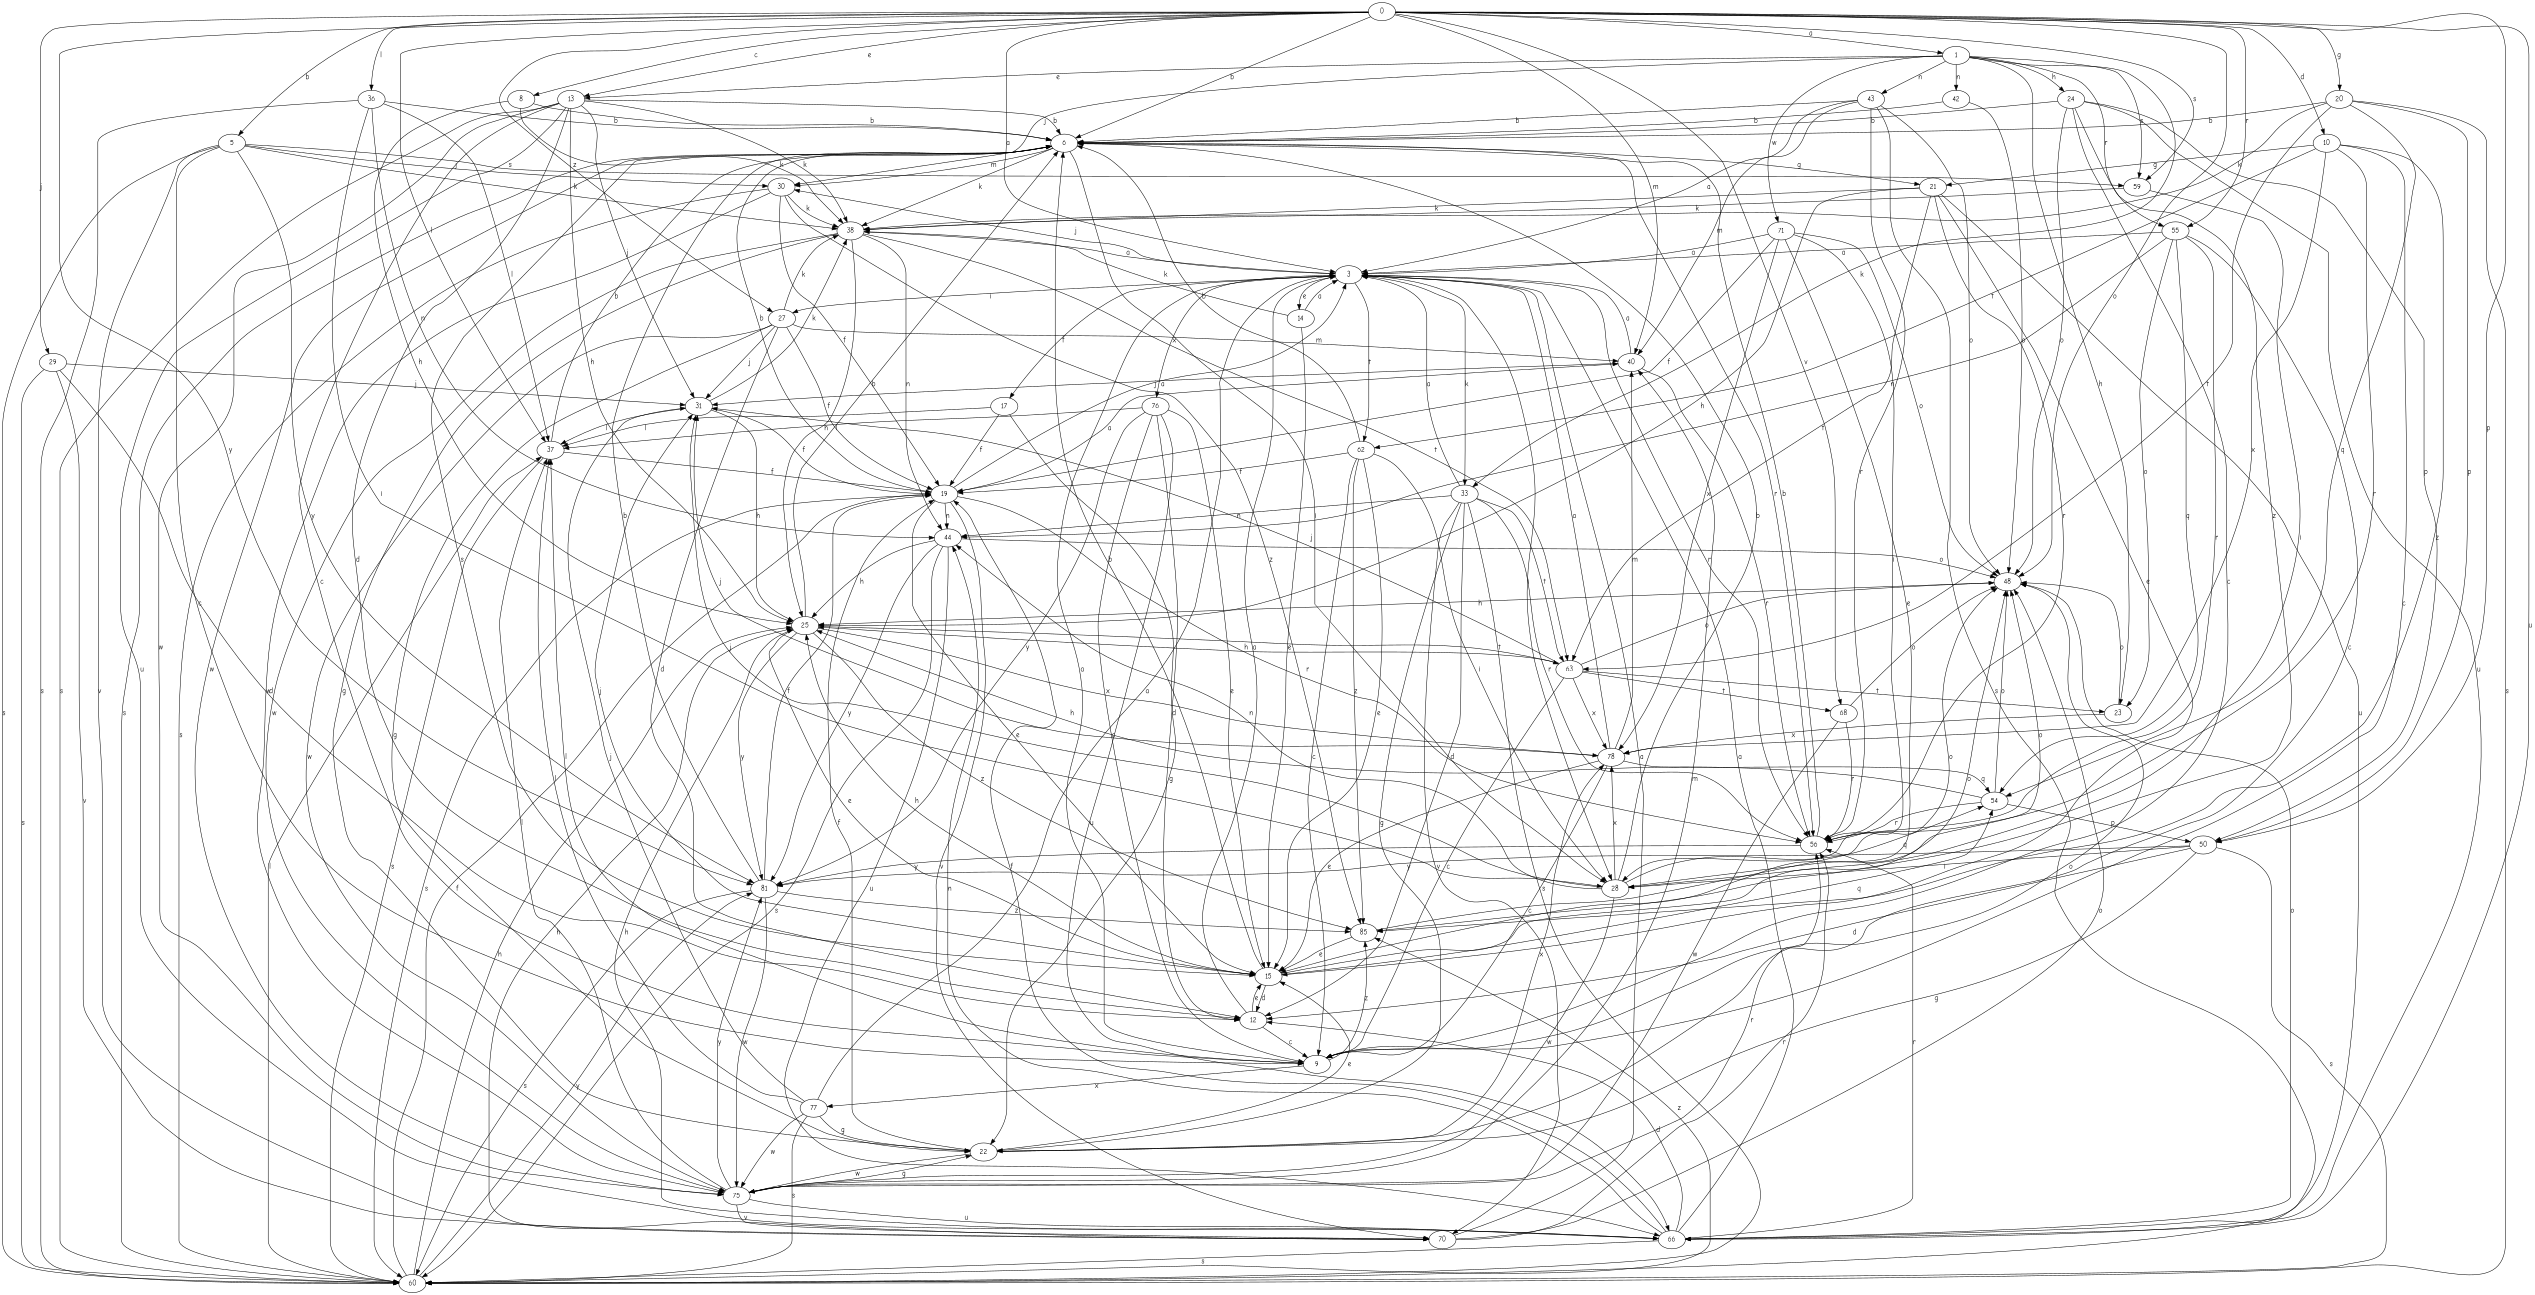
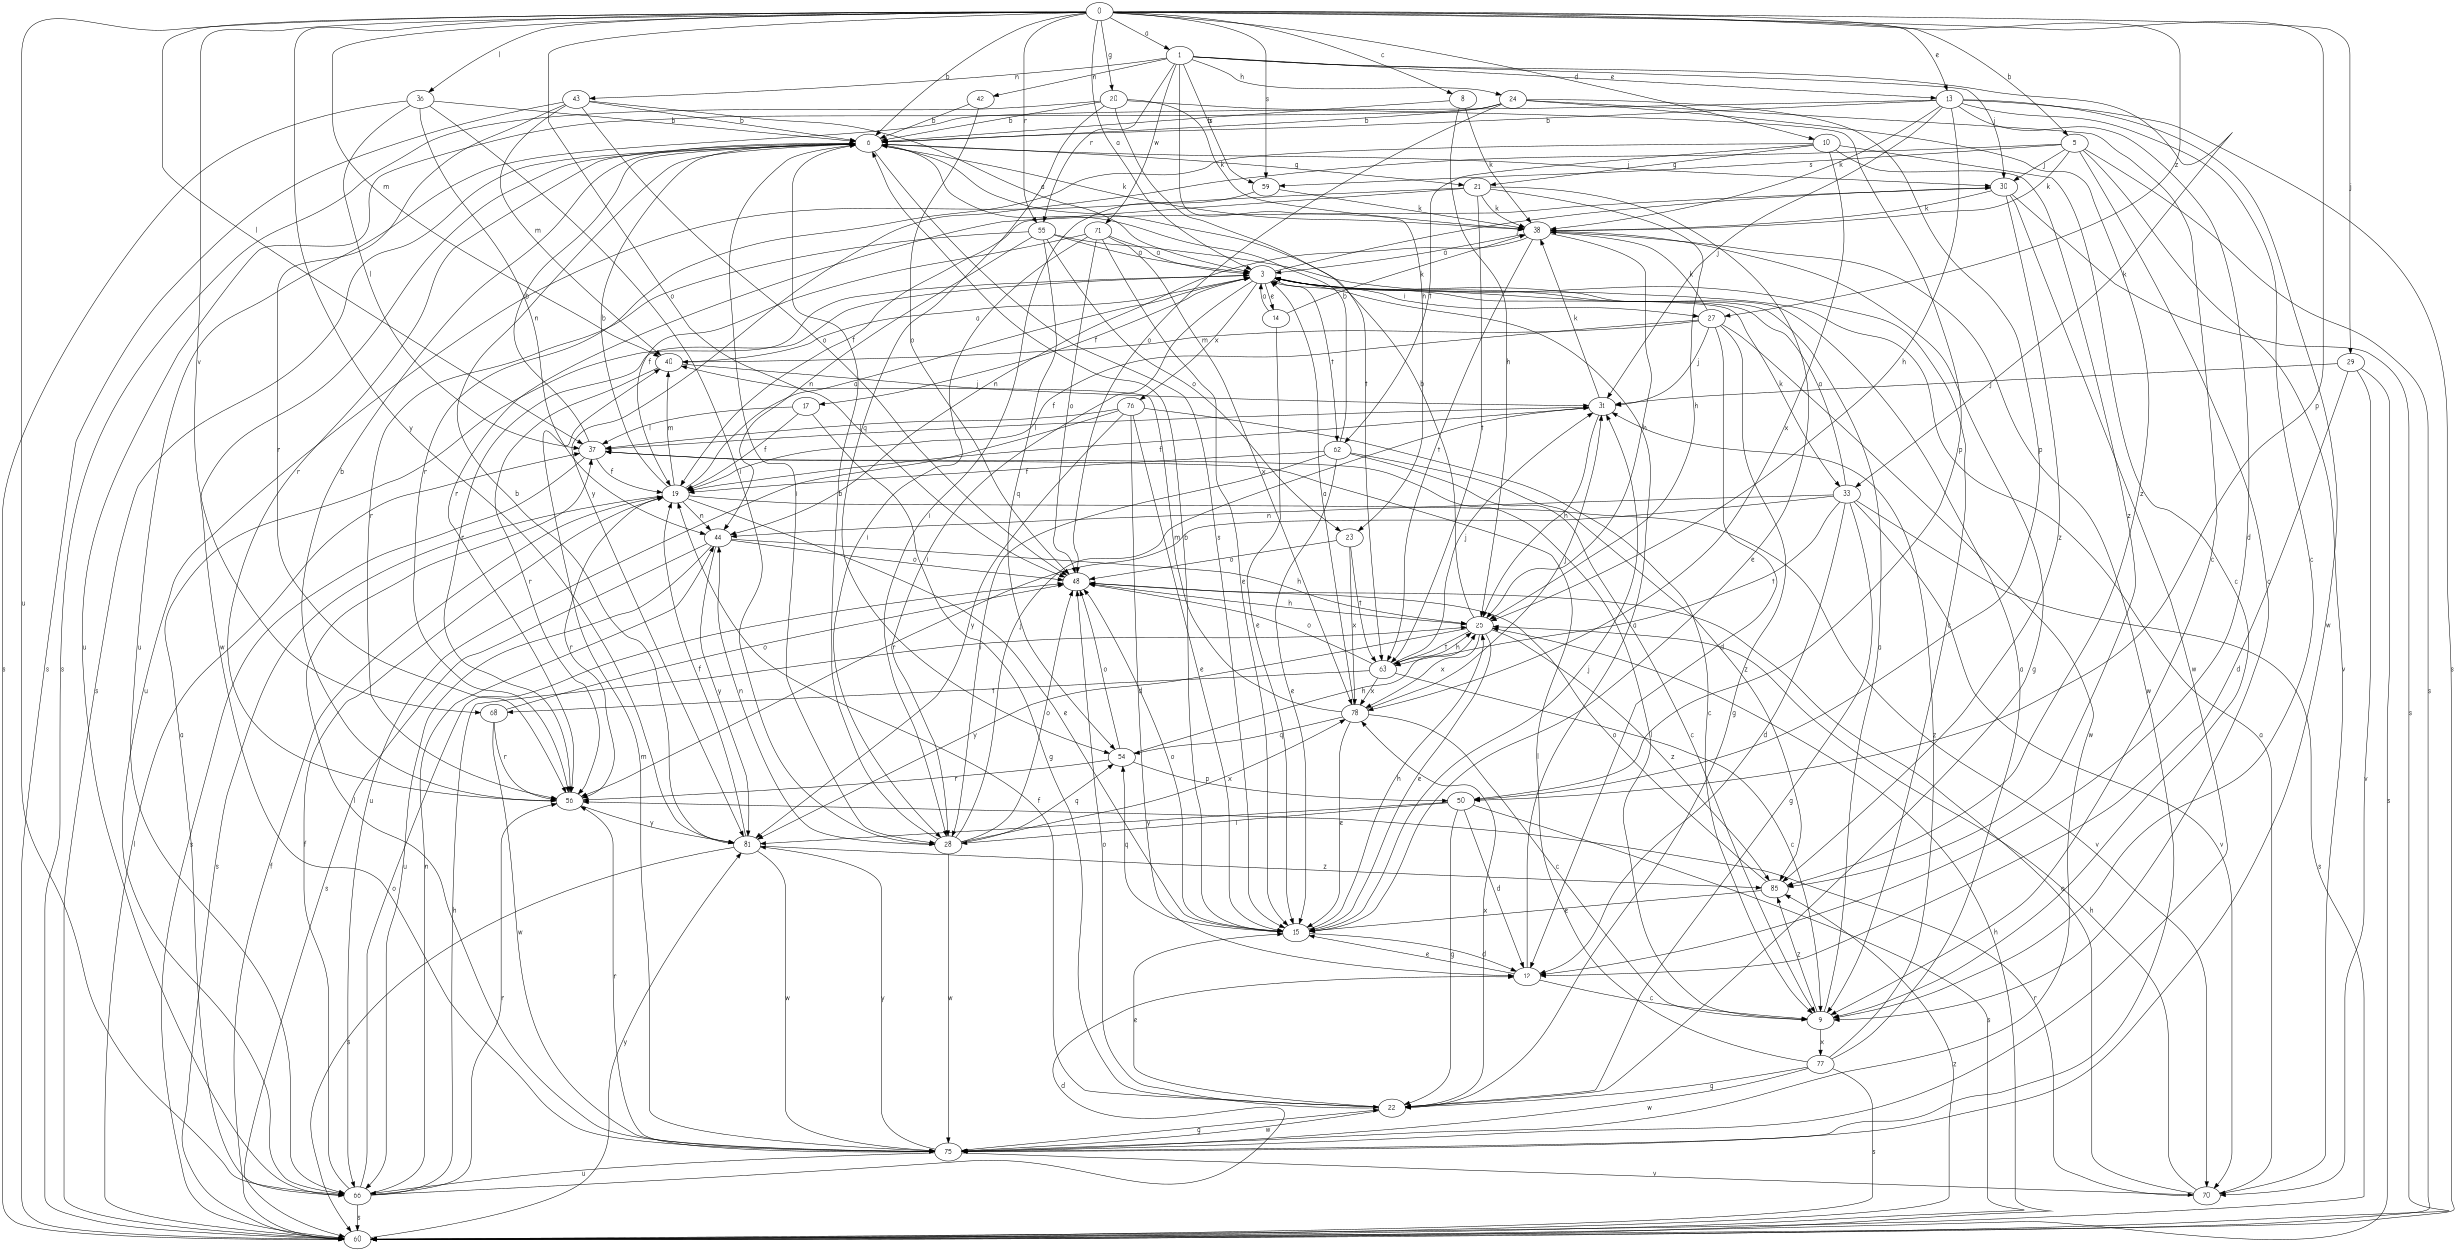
edge "6" -> "30": label "m" -> "j"
edge "19" -> "40": label "a" -> "m"
edge "63" -> "23": reversed
edge "77" -> "31": label "j" -> "z"
